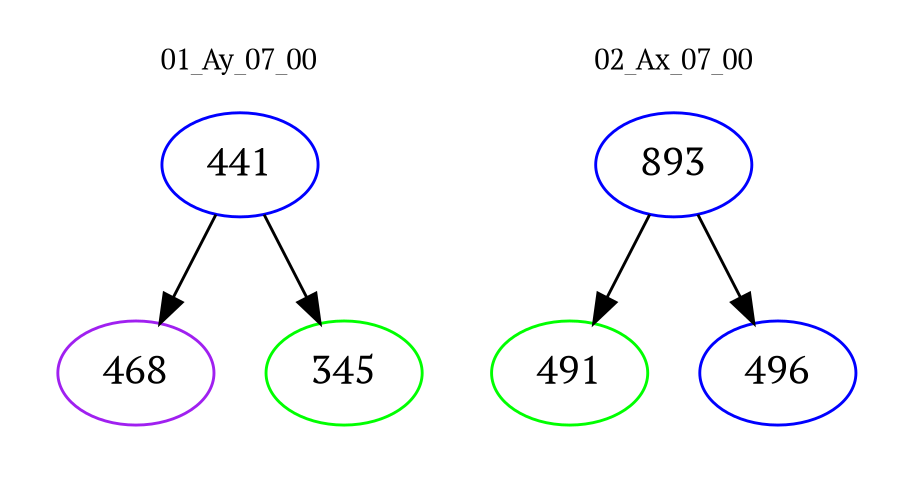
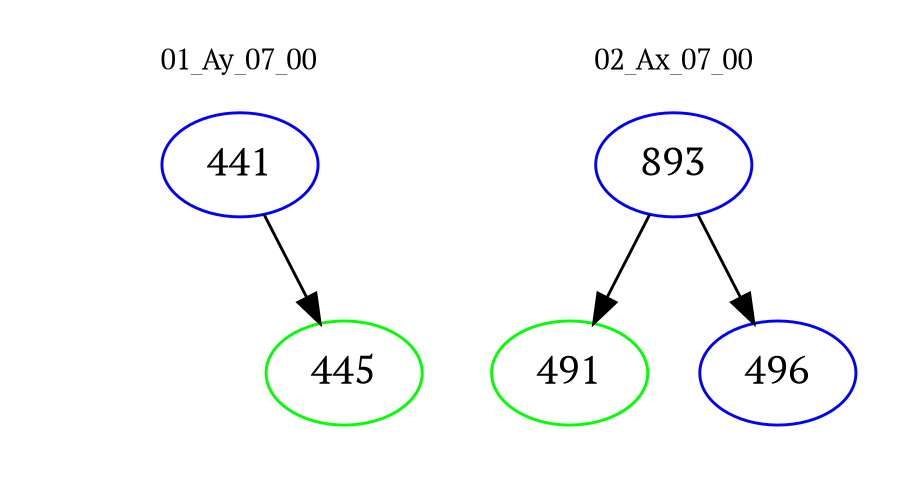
node "468": removed
node "345": label "345" -> "445"
